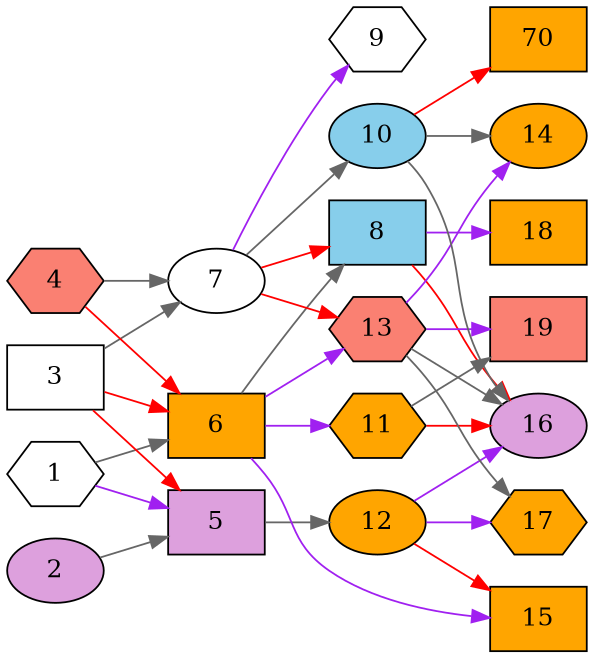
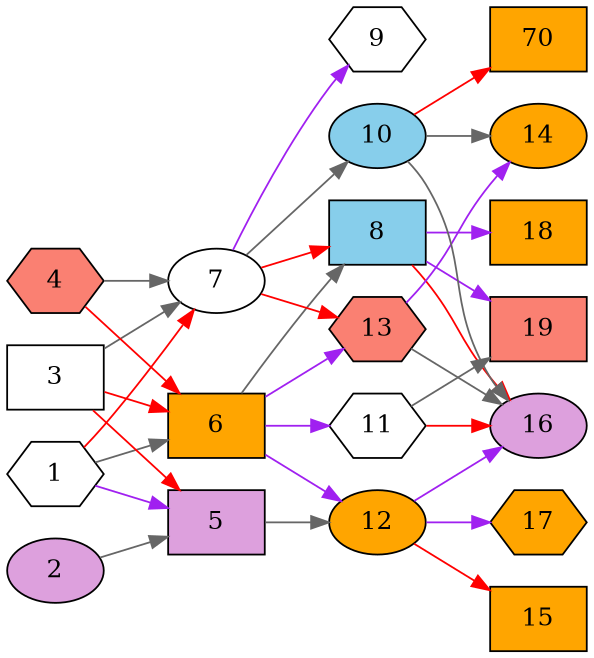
edge "13" -> "19": now "8" -> "19"
edge "1" -> "7": added
edge "13" -> "17": removed
node "11": fillcolor orange -> white
edge "6" -> "15": now "6" -> "12"
